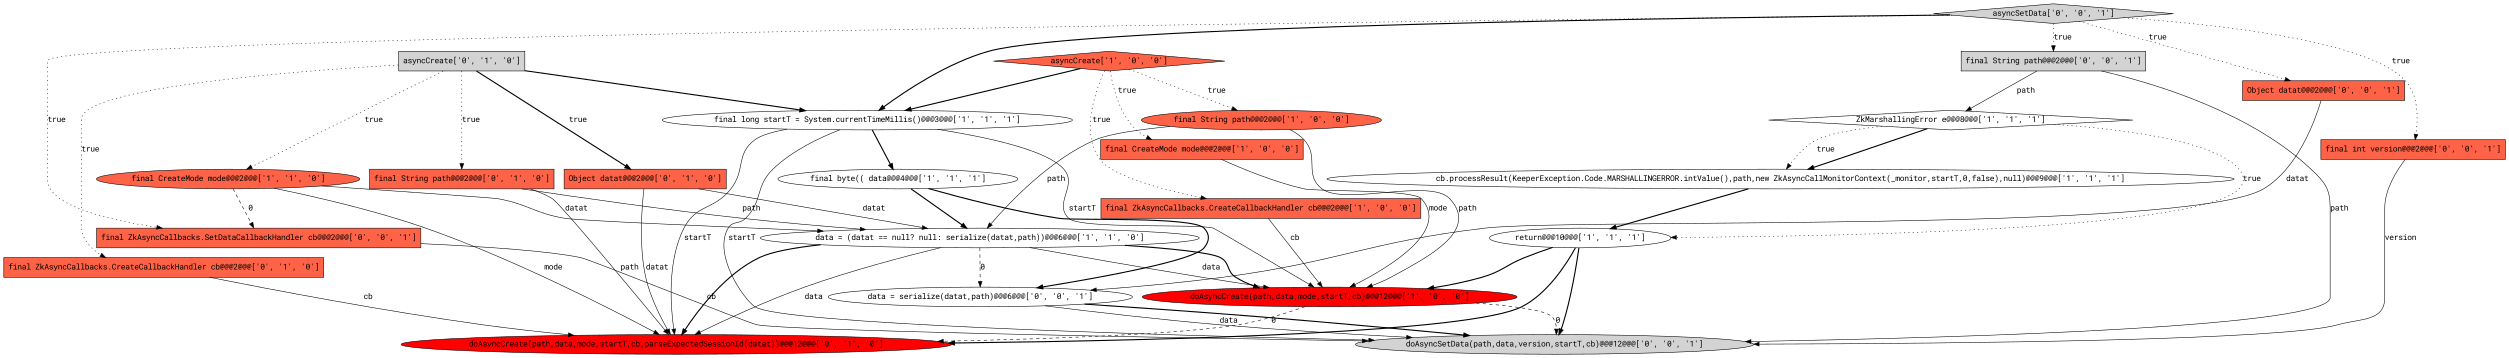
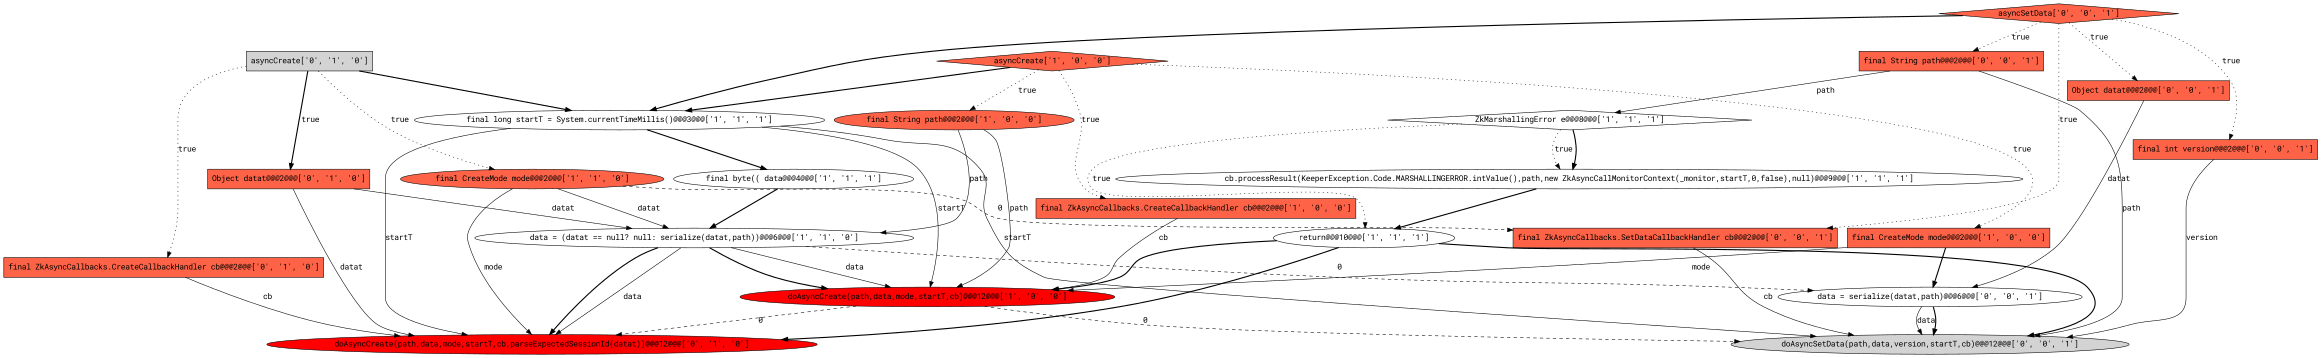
node "asyncSetData['0', '0', '1']": fillcolor lightgray -> tomato
node "final String path@@@2@@@['0', '0', '1']": fillcolor lightgray -> tomato
node "final String path@@@2@@@['0', '1', '0']": removed
edge "final byte(( data@@@4@@@['1', '1', '1']" -> "data = serialize(datat,path)@@@6@@@['0', '0', '1']": now "final CreateMode mode@@@2@@@['1', '0', '0']" -> "data = serialize(datat,path)@@@6@@@['0', '0', '1']"
